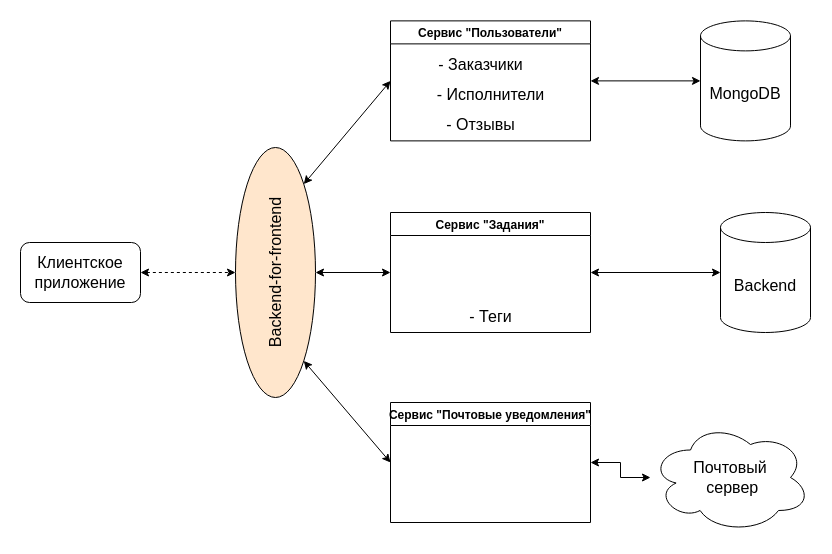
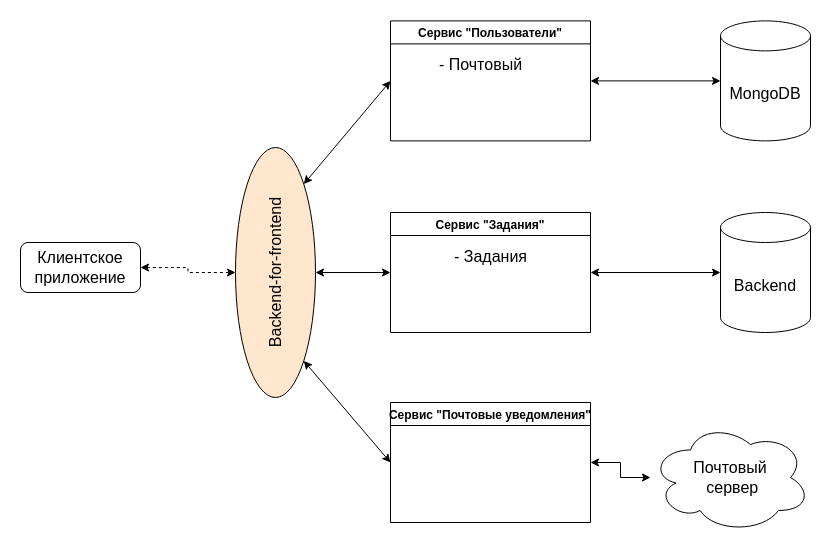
node "- Заказчики": label "- Заказчики" -> "- Почтовый"
node "MongoDB": moved (746, 81) -> (766, 81)
node "- Исполнители": removed
node "- Отзывы": removed
node "- Задания": added
node "Клиентское приложение": size 120x60 -> 120x50
node "- Теги": removed
